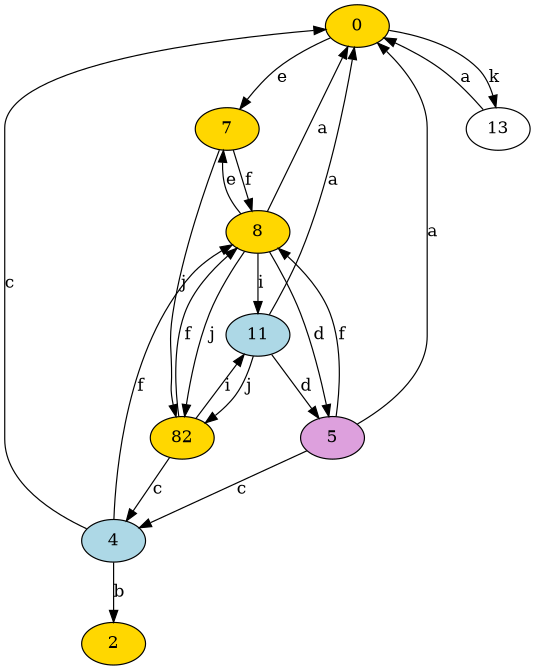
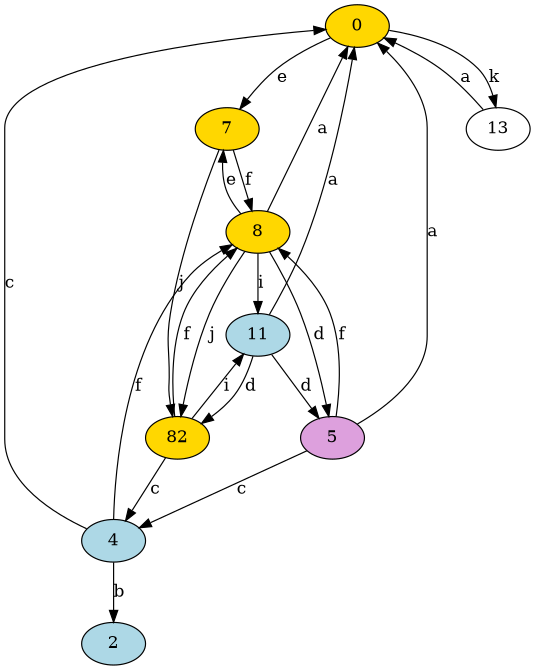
edge "11" -> "82": label "j" -> "d"
node "2": fillcolor gold -> lightblue
